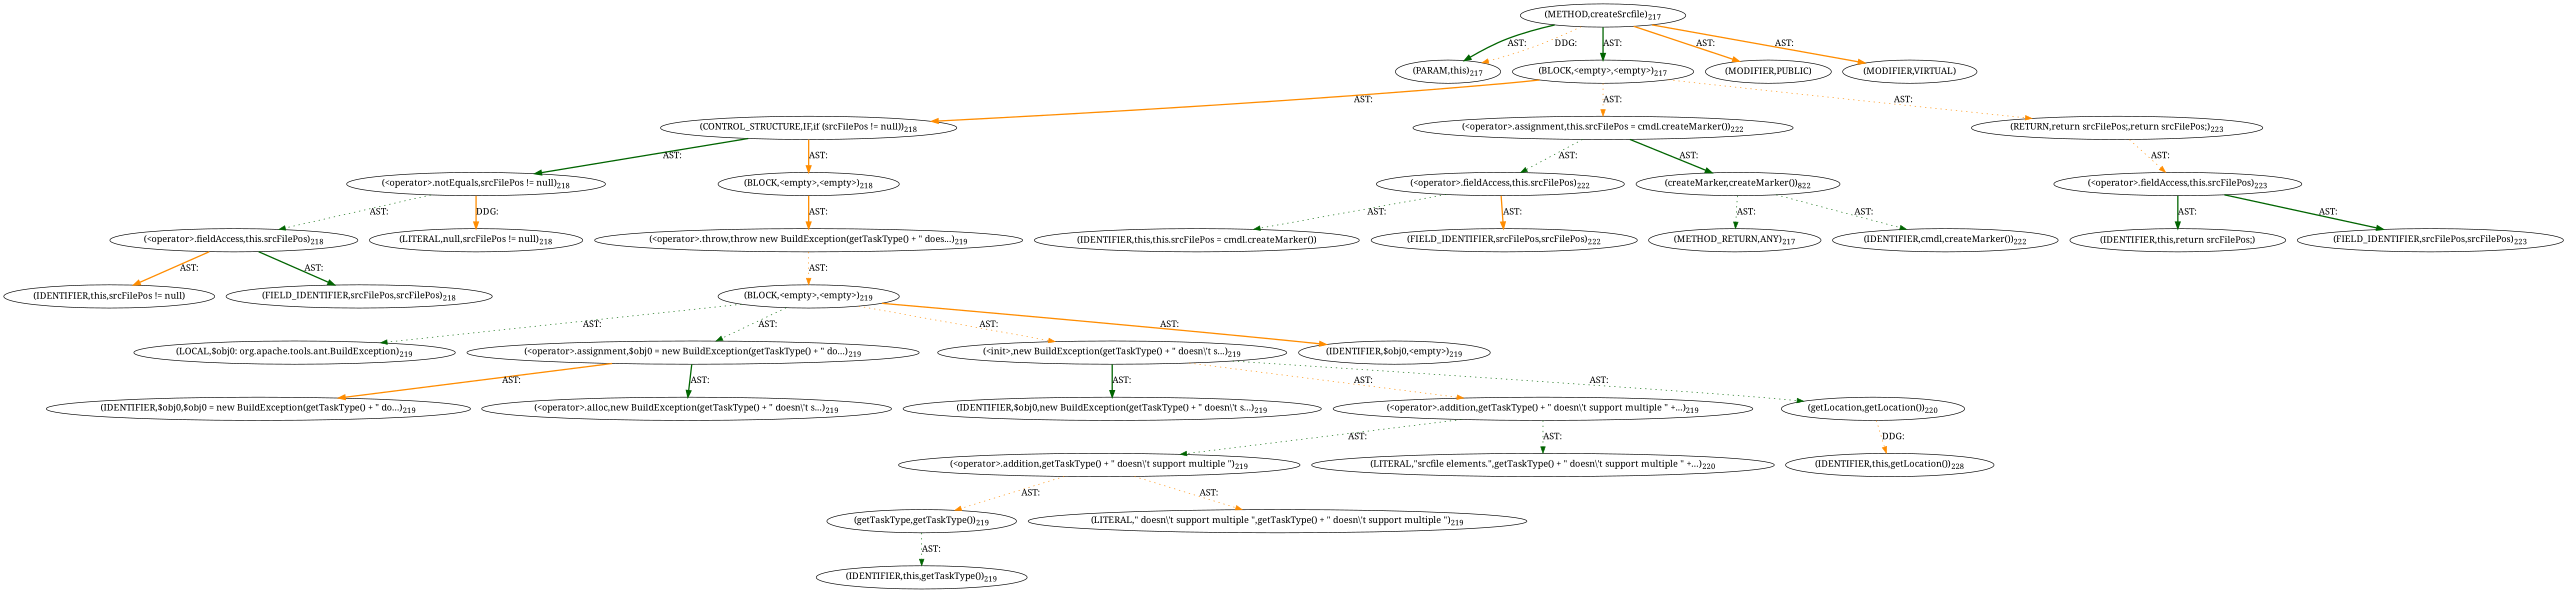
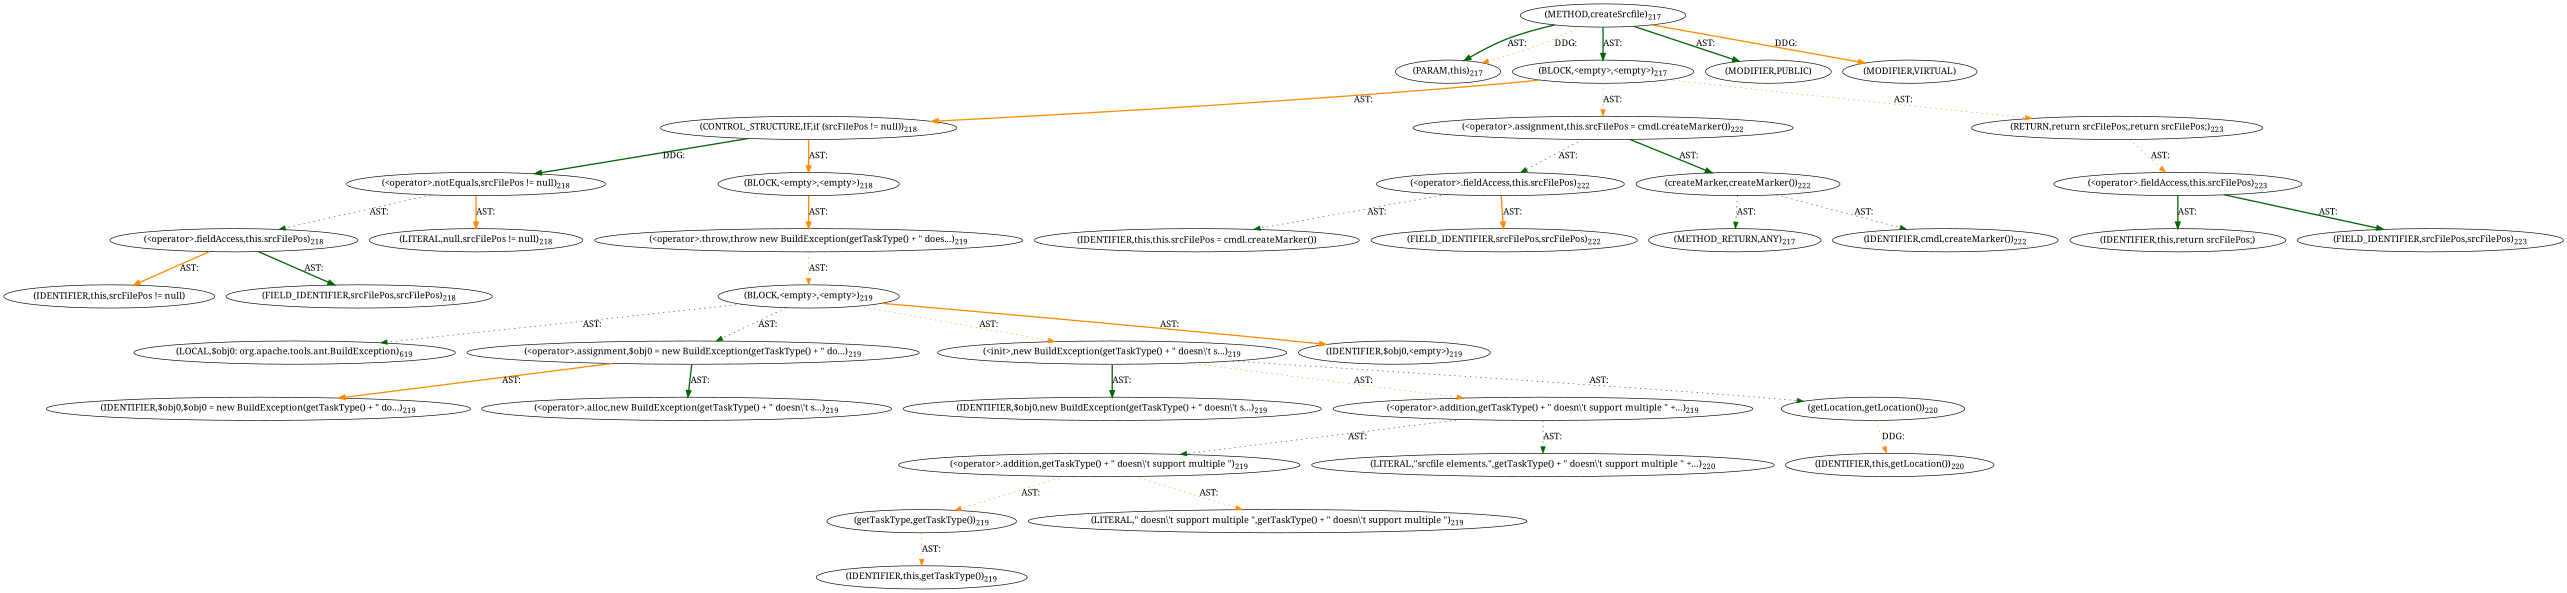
edge "(METHOD,createSrcfile)" -> "(MODIFIER,PUBLIC)": color darkorange -> darkgreen
edge "(METHOD,createSrcfile)" -> "(MODIFIER,VIRTUAL)": label "AST: " -> "DDG: "
edge "(CONTROL_STRUCTURE,IF,if (srcFilePos != null))" -> "(<operator>.notEquals,srcFilePos != null)": label "AST: " -> "DDG: "
node "(createMarker,createMarker())": text "822" -> "222"
edge "(<operator>.notEquals,srcFilePos != null)" -> "(LITERAL,null,srcFilePos != null)": label "DDG: " -> "AST: "
node "(LOCAL,$obj0: org.apache.tools.ant.BuildException)": text "219" -> "619"
node "(IDENTIFIER,this,getLocation())": text "228" -> "220"
edge "(getTaskType,getTaskType())" -> "(IDENTIFIER,this,getTaskType())": color darkgreen -> darkorange
